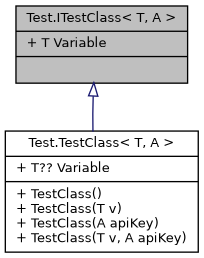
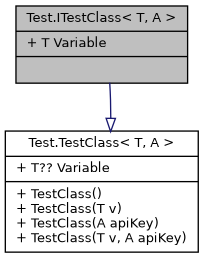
edge "Test.TestClass< T, A >" -> "Test.ITestClass< T, A >": reversed
